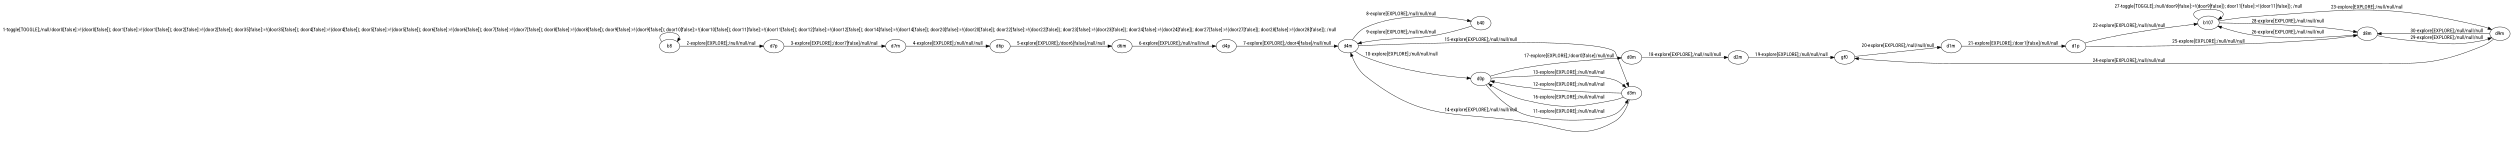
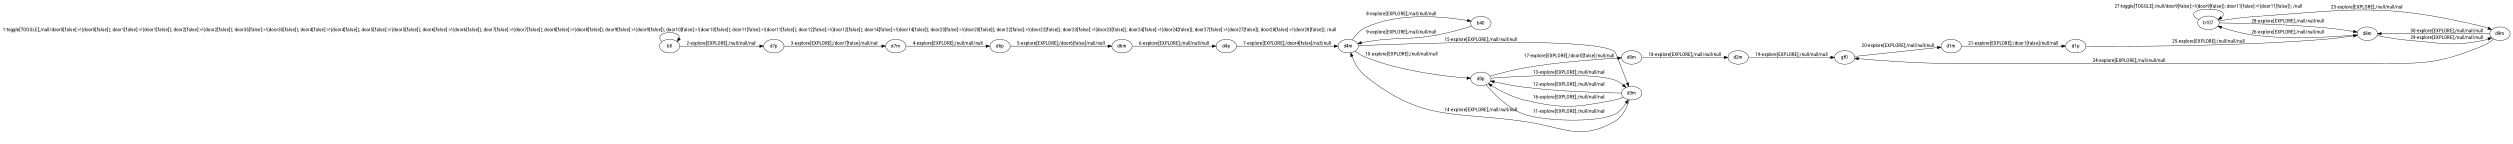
edge "d1p" -> "b107": removed, label "22-explore[EXPLORE];/null/null/null"
